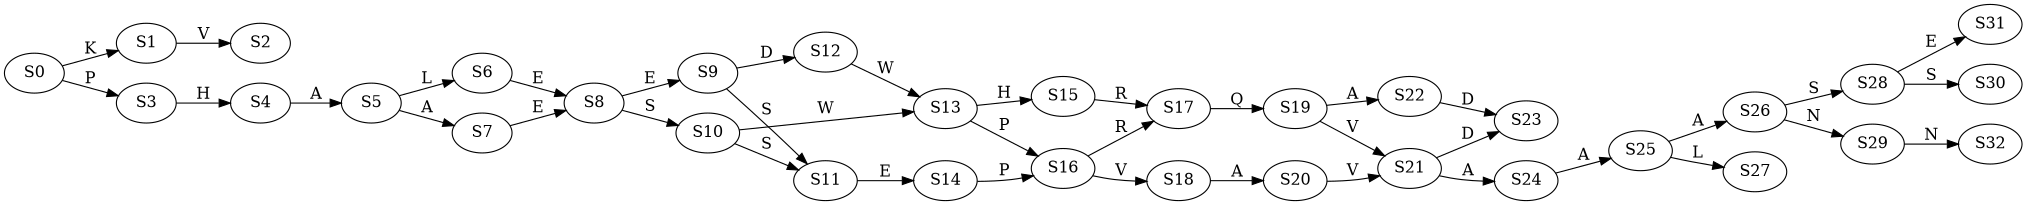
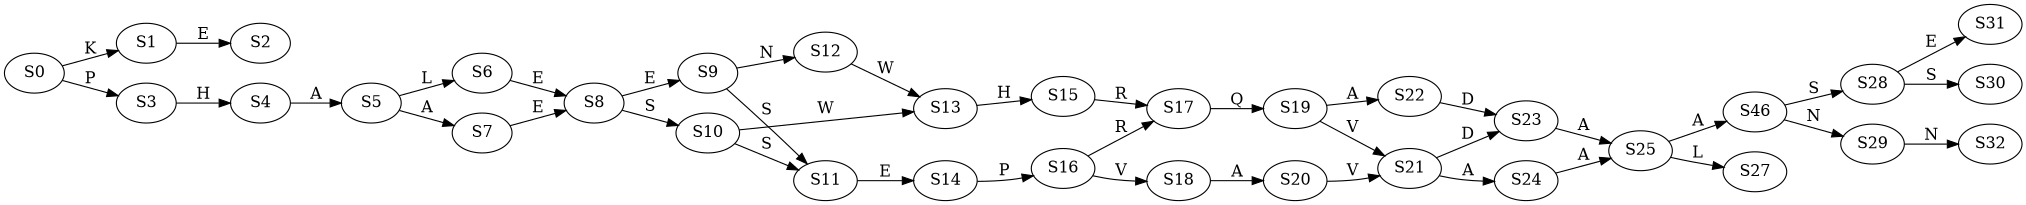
edge "S1" -> "S2": label "V" -> "E"
edge "S9" -> "S12": label "D" -> "N"
node "S26": label "S26" -> "S46"
edge "S23" -> "S25": added, label "A"
edge "S13" -> "S16": removed, label "P"
